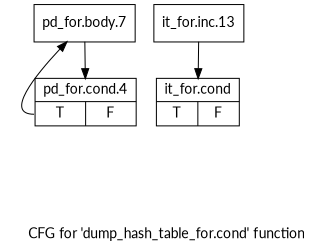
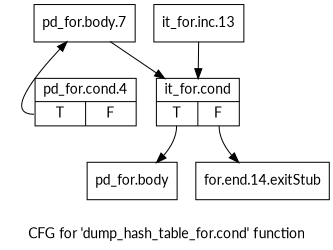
edge "pd_for.body.7" -> "pd_for.cond.4": now "pd_for.body.7" -> "it_for.cond"
node "pd_for.body": added
node "for.end.14.exitStub": added
